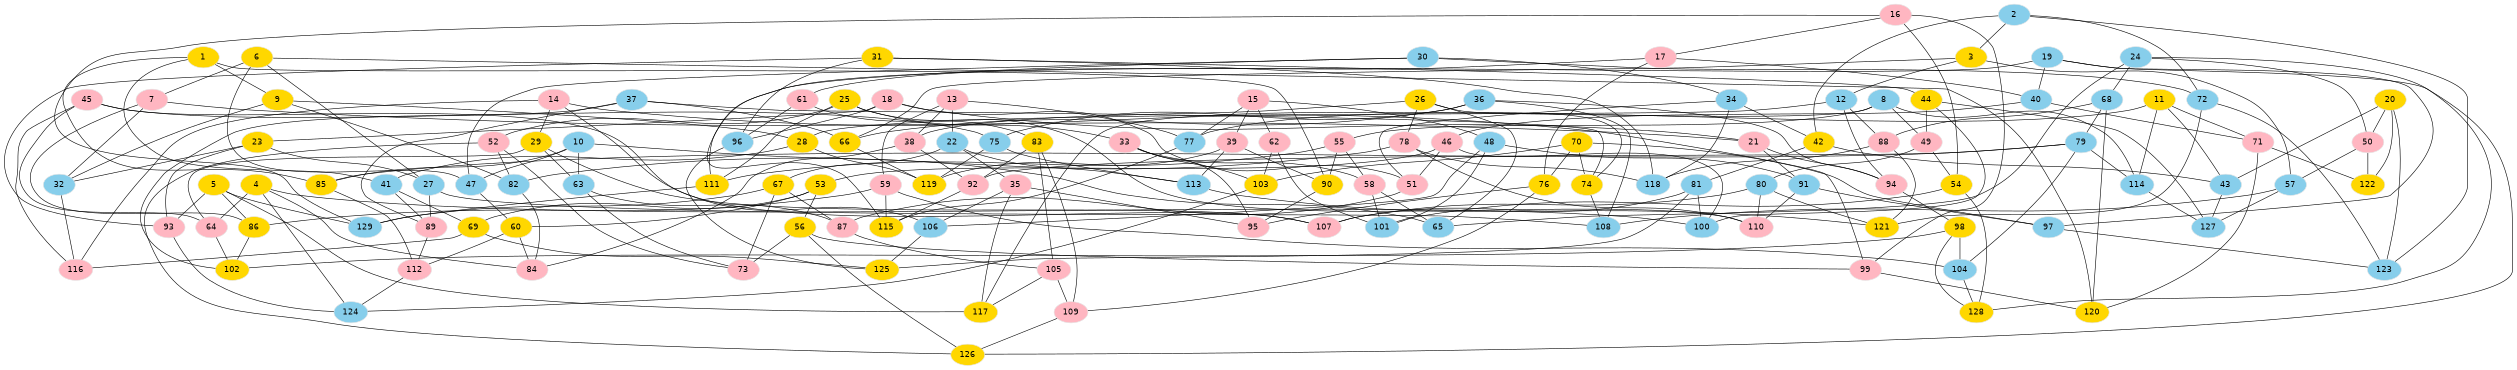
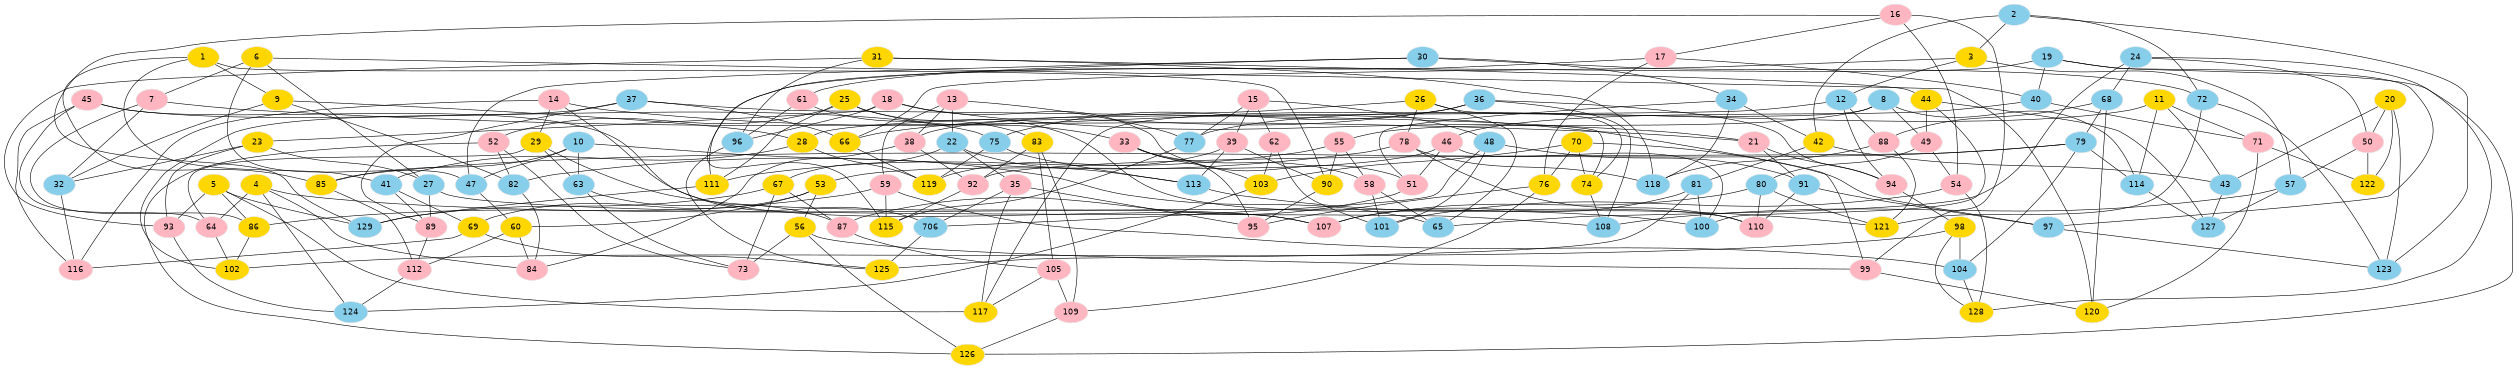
node "54": fillcolor gold -> lightpink
node "106": label "106" -> "706"
